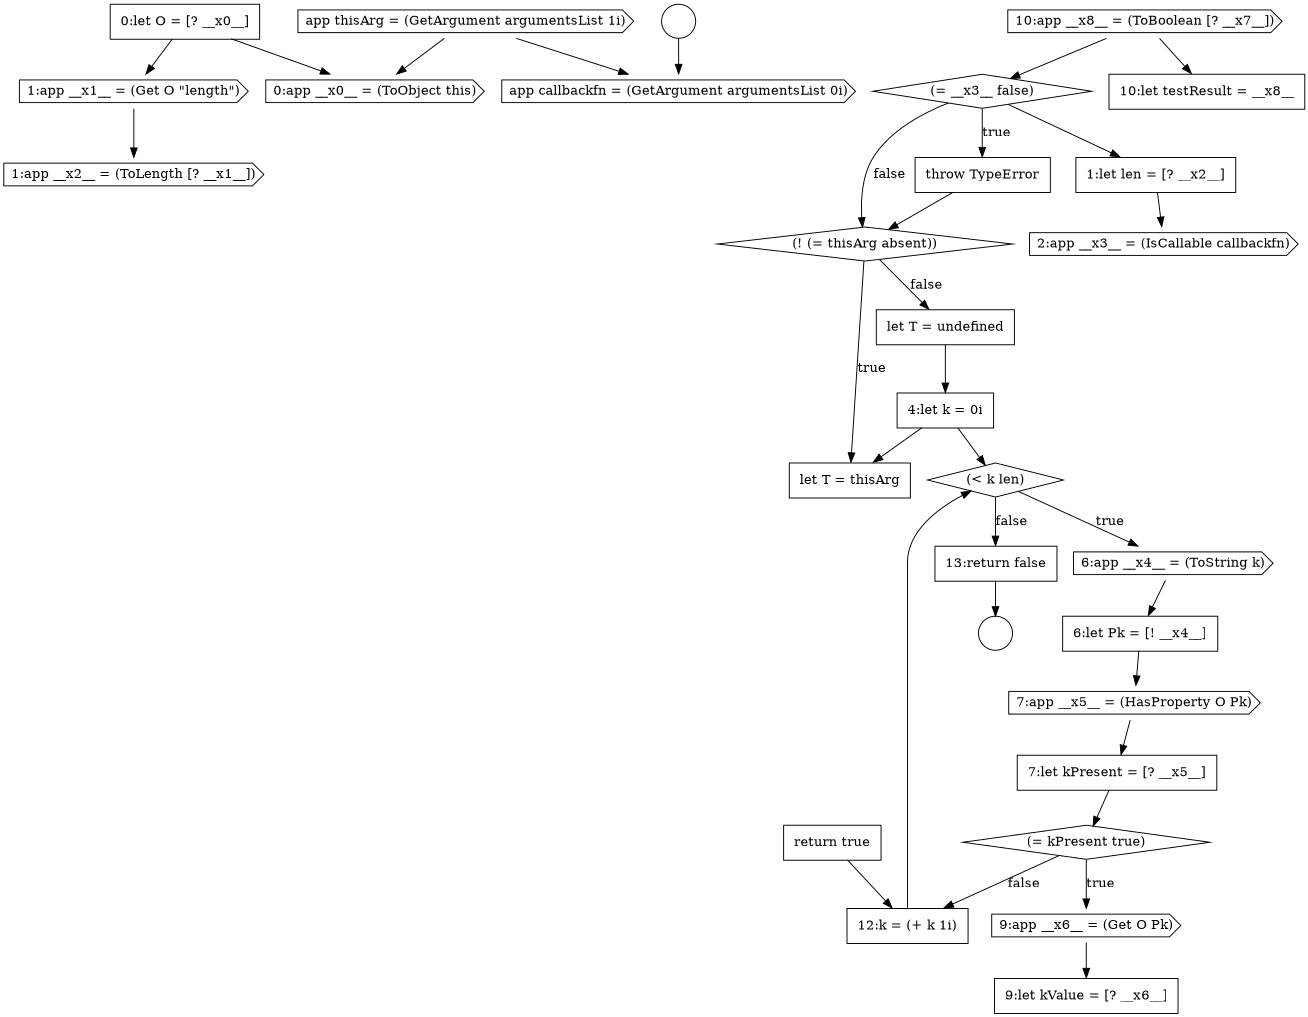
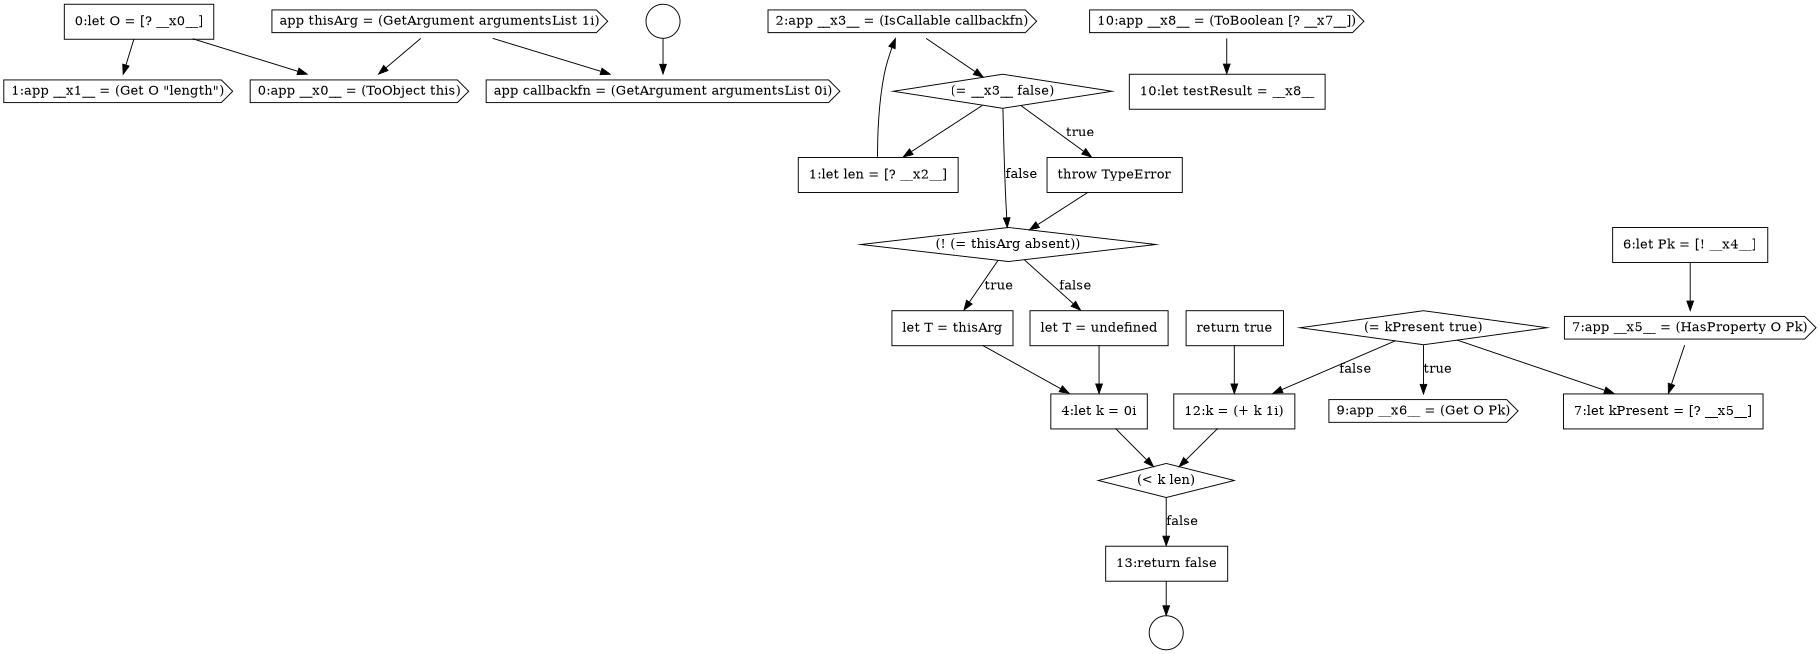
edge "10:app __x8__ = (ToBoolean [? __x7__])" -> "(= __x3__ false)": now "2:app __x3__ = (IsCallable callbackfn)" -> "(= __x3__ false)"
node "1:app __x2__ = (ToLength [? __x1__])": removed
edge "4:let k = 0i" -> "let T = thisArg": reversed
node "6:app __x4__ = (ToString k)": removed
edge "7:let kPresent = [? __x5__]" -> "(= kPresent true)": reversed
node "9:let kValue = [? __x6__]": removed
